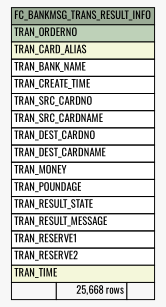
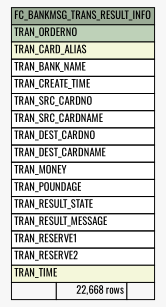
node "FC_BANKMSG_TRANS_RESULT_INFO": text "25,668 rows" -> "22,668 rows"
